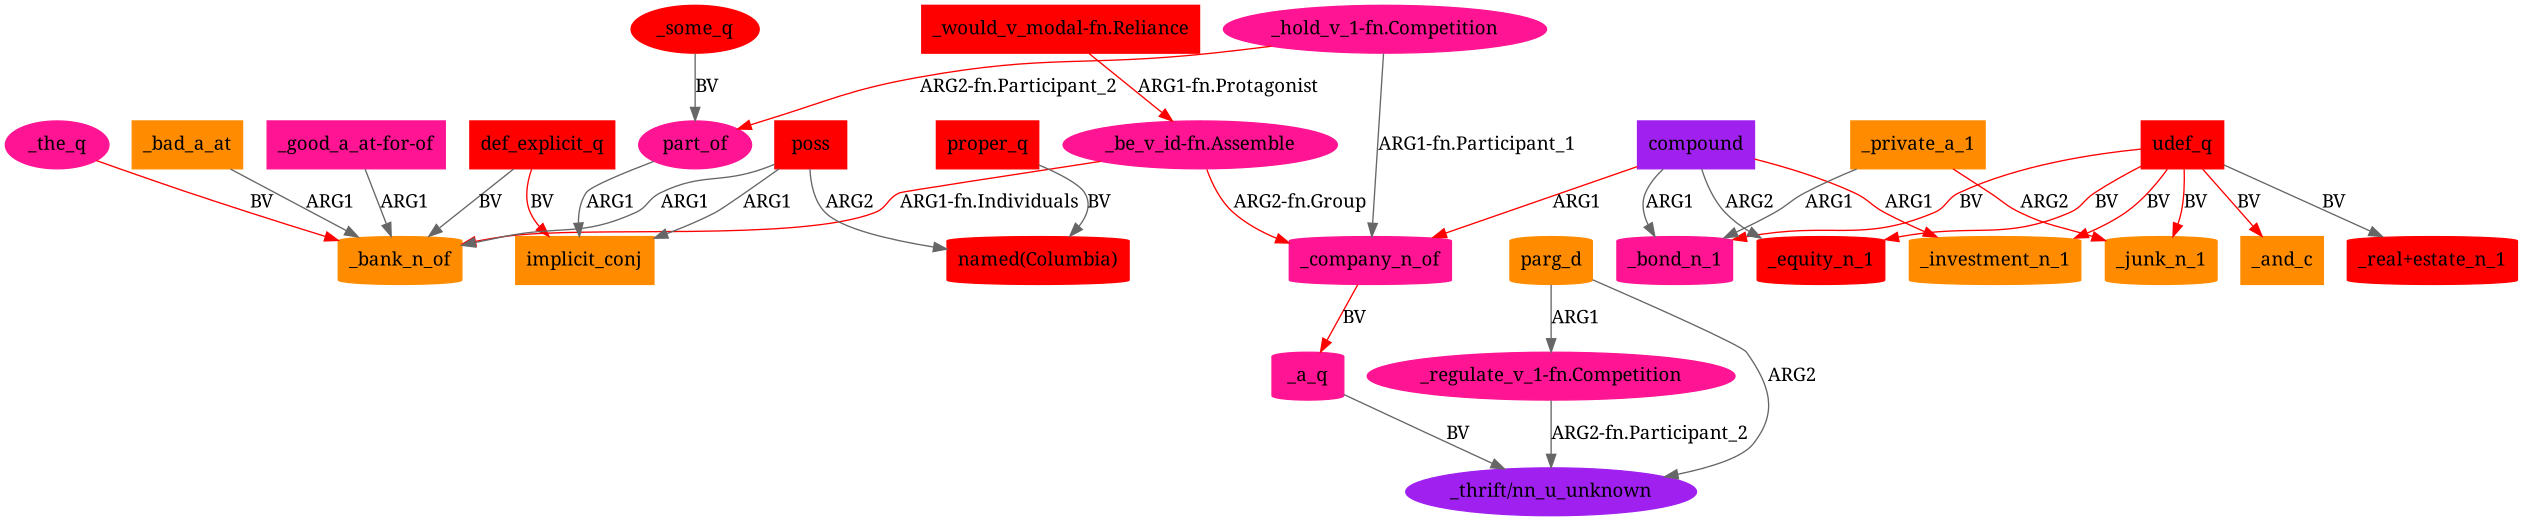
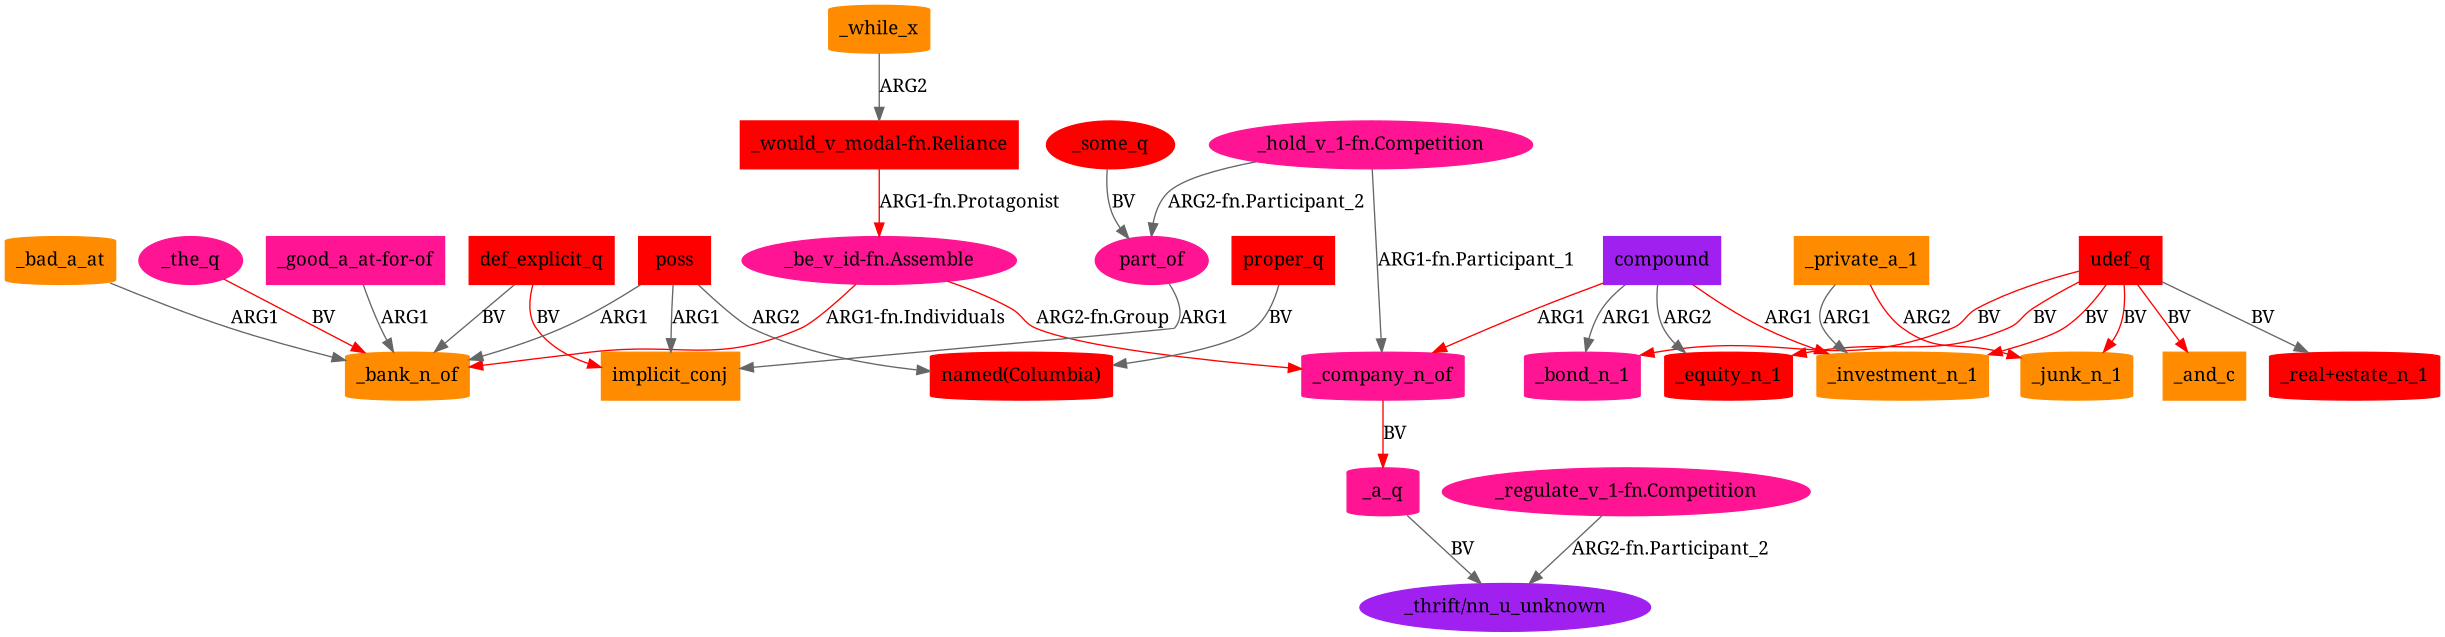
node "_while_x": added
edge "_hold_v_1-fn.Competition" -> "part_of": color red -> gray40
node "_bad_a_at": shape box -> cylinder
edge "_private_a_1" -> "_bond_n_1": now "_private_a_1" -> "_investment_n_1"
node "parg_d": removed
